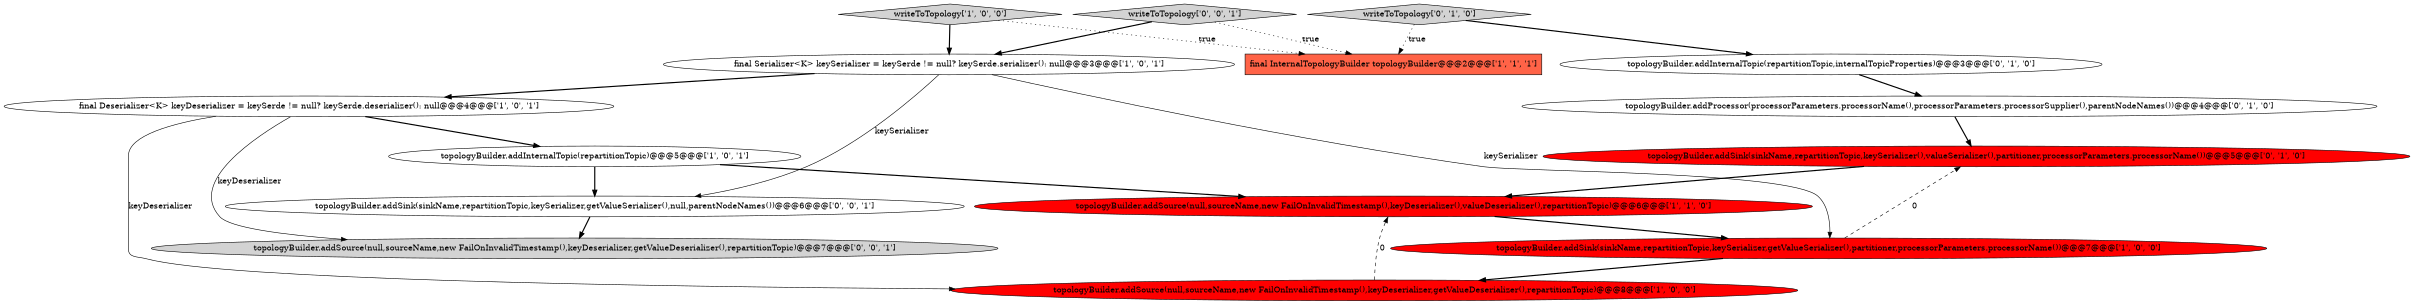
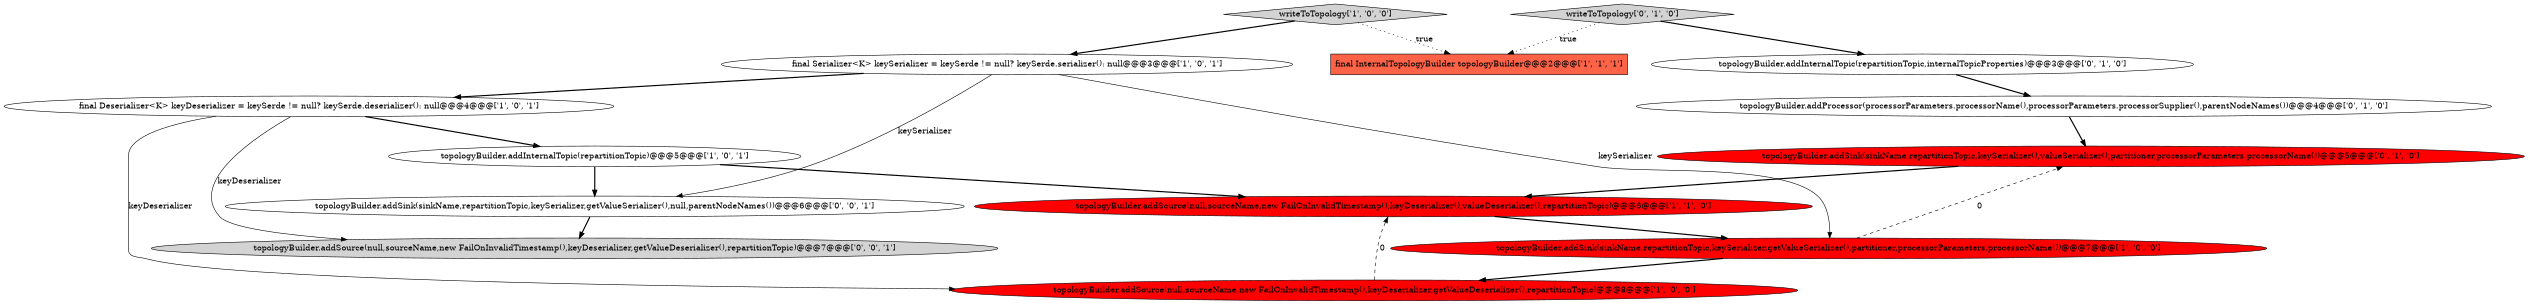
node "writeToTopology['0', '0', '1']": removed
